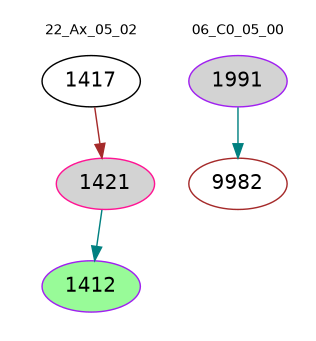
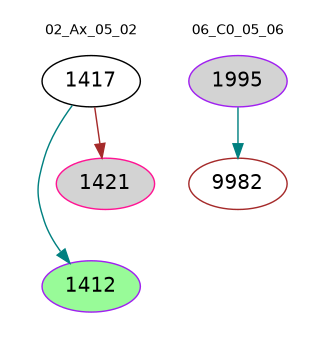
cluster "22_Ax_05_02": label "22_Ax_05_02" -> "02_Ax_05_02"
cluster "06_C0_05_00": label "06_C0_05_00" -> "06_C0_05_06"
node "1991": label "1991" -> "1995"
edge "1421" -> "1412": now "1417" -> "1412"
